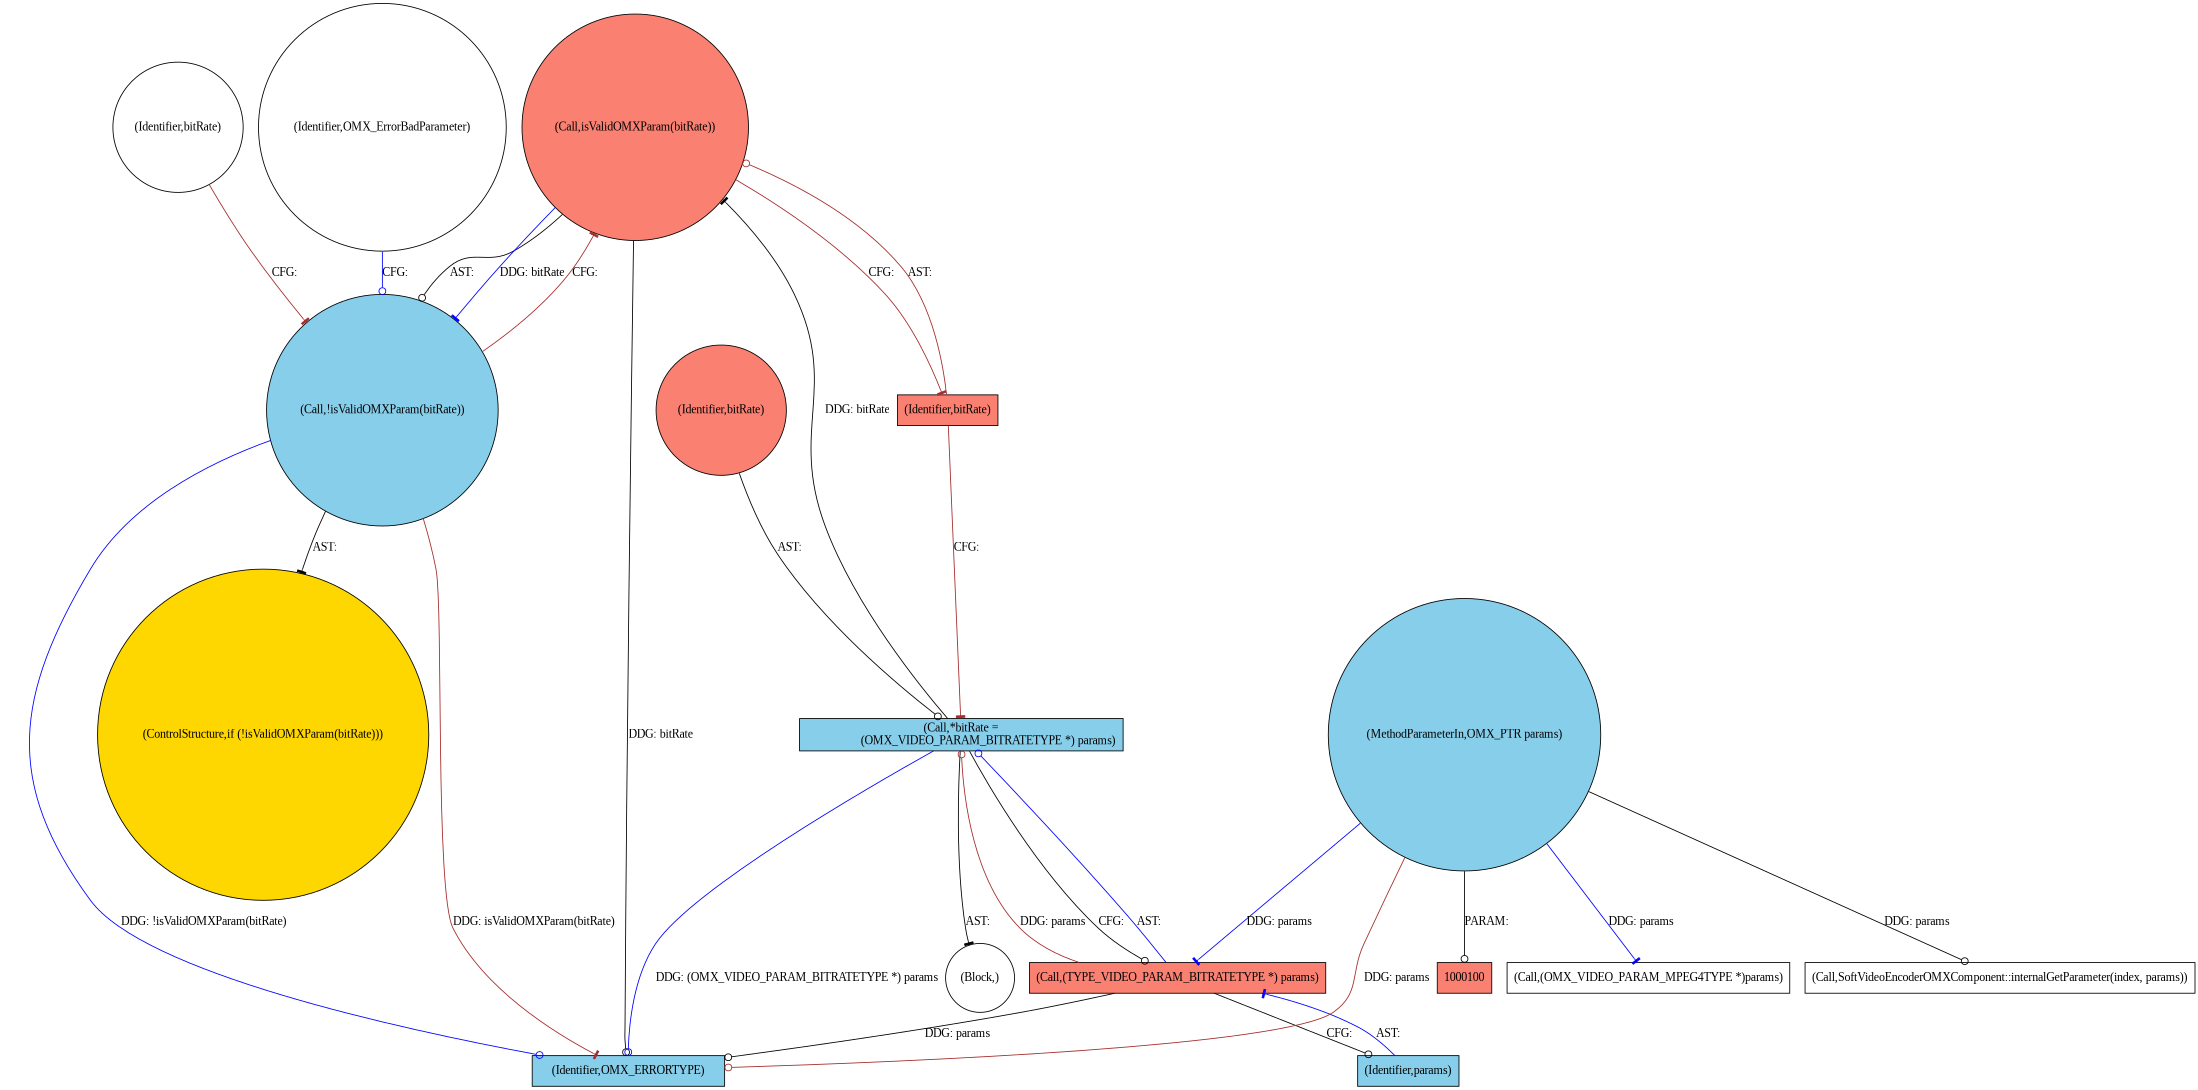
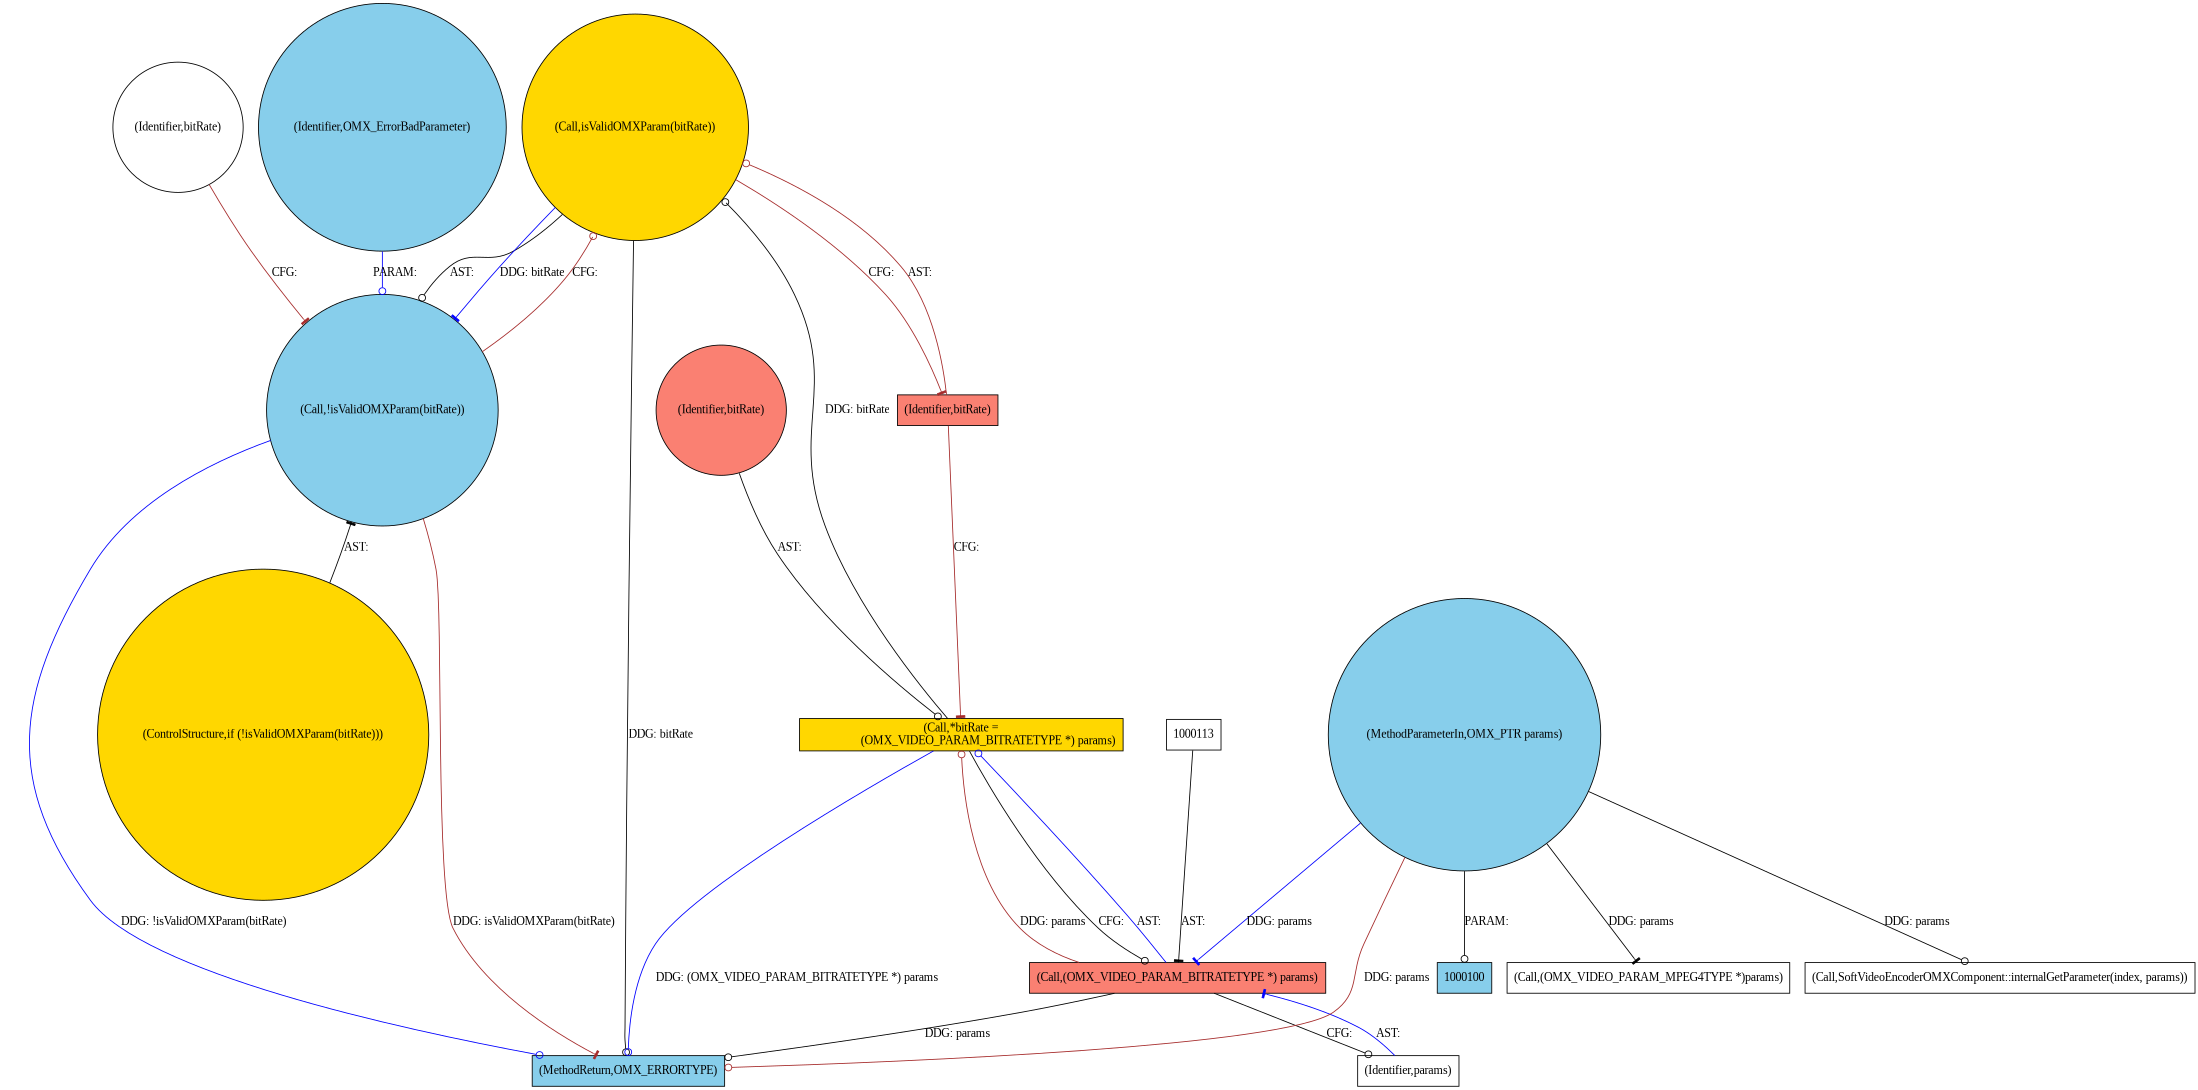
node "(Identifier,OMX_ErrorBadParameter)": fillcolor white -> skyblue
node "(Call,isValidOMXParam(bitRate))": fillcolor salmon -> gold
edge "(Identifier,OMX_ErrorBadParameter)" -> "(Call,!isValidOMXParam(bitRate))": label "CFG: " -> "PARAM: "
edge "(Call,!isValidOMXParam(bitRate))" -> "(Call,isValidOMXParam(bitRate))": arrowhead tee -> odot
edge "(Call,*bitRate = (OMX_VIDEO_PARAM_BITRATETYPE *) params)" -> "(Call,isValidOMXParam(bitRate))": arrowhead tee -> odot
edge "(Call,!isValidOMXParam(bitRate))" -> "(ControlStructure,if (!isValidOMXParam(bitRate)))": reversed
node "(Call,*bitRate = (OMX_VIDEO_PARAM_BITRATETYPE *) params)": fillcolor skyblue -> gold
node "1000113": added
edge "(MethodParameterIn,OMX_PTR params)" -> "(Call,(OMX_VIDEO_PARAM_MPEG4TYPE *)params)": color blue -> black
node "(Block,)": removed
node "(Call,(TYPE_VIDEO_PARAM_BITRATETYPE *) params)": label "(Call,(TYPE_VIDEO_PARAM_BITRATETYPE *) params)" -> "(Call,(OMX_VIDEO_PARAM_BITRATETYPE *) params)"
node "1000100": fillcolor salmon -> skyblue
node "(Identifier,OMX_ERRORTYPE)": label "(Identifier,OMX_ERRORTYPE)" -> "(MethodReturn,OMX_ERRORTYPE)"
node "(Identifier,params)": fillcolor skyblue -> white
